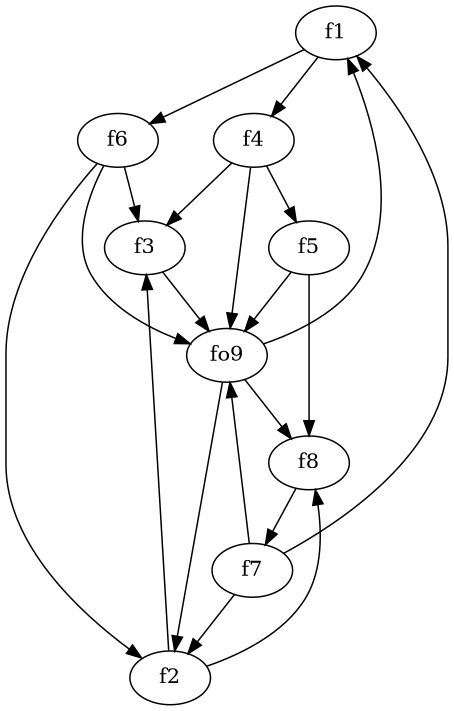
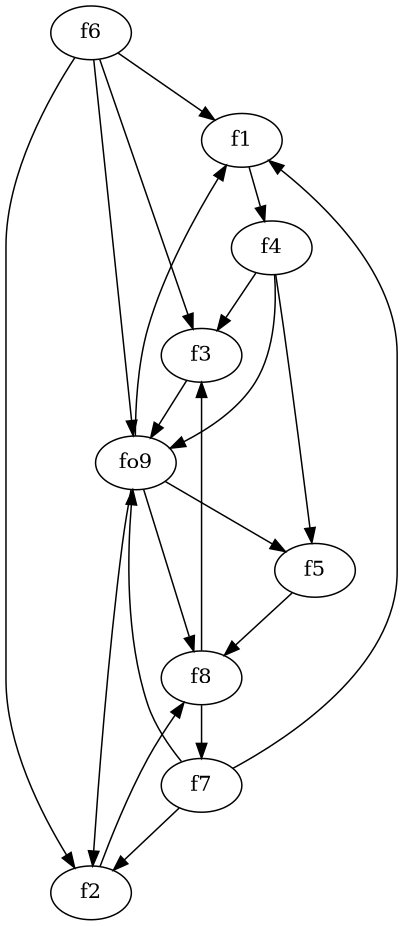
edge "f1" -> "f6": reversed
edge "f5" -> "fo9": reversed
edge "f2" -> "f3": now "f8" -> "f3"
